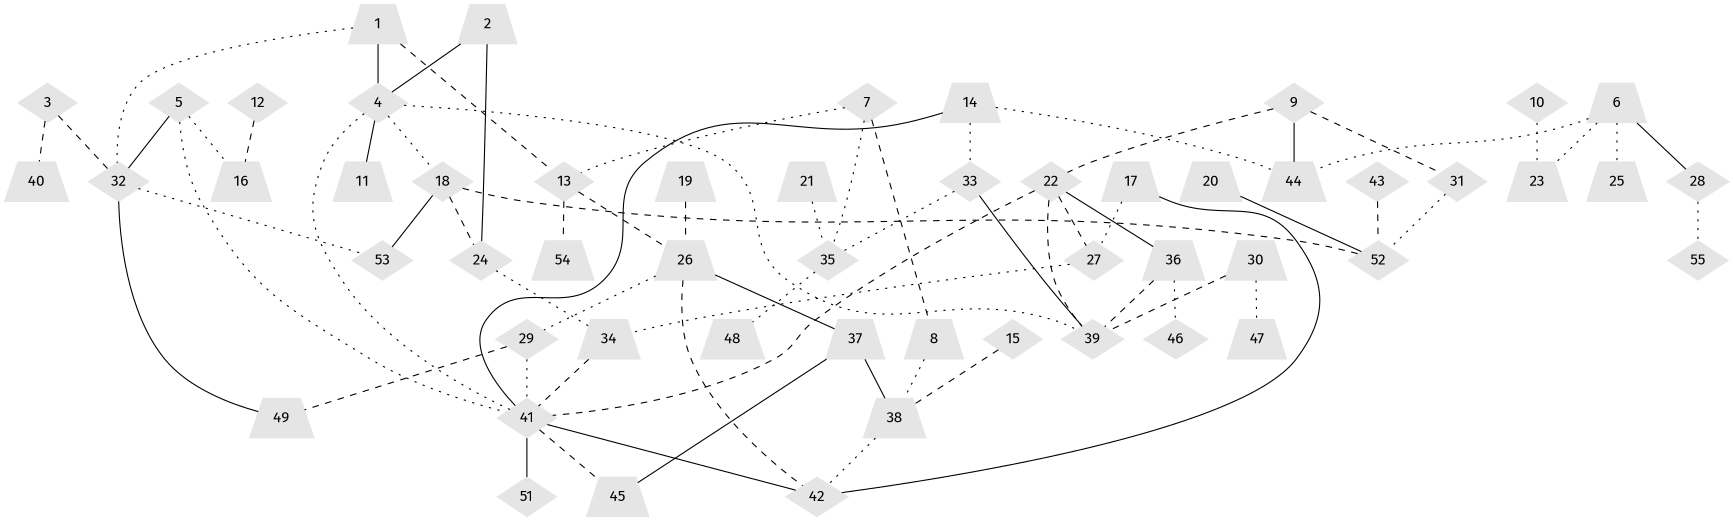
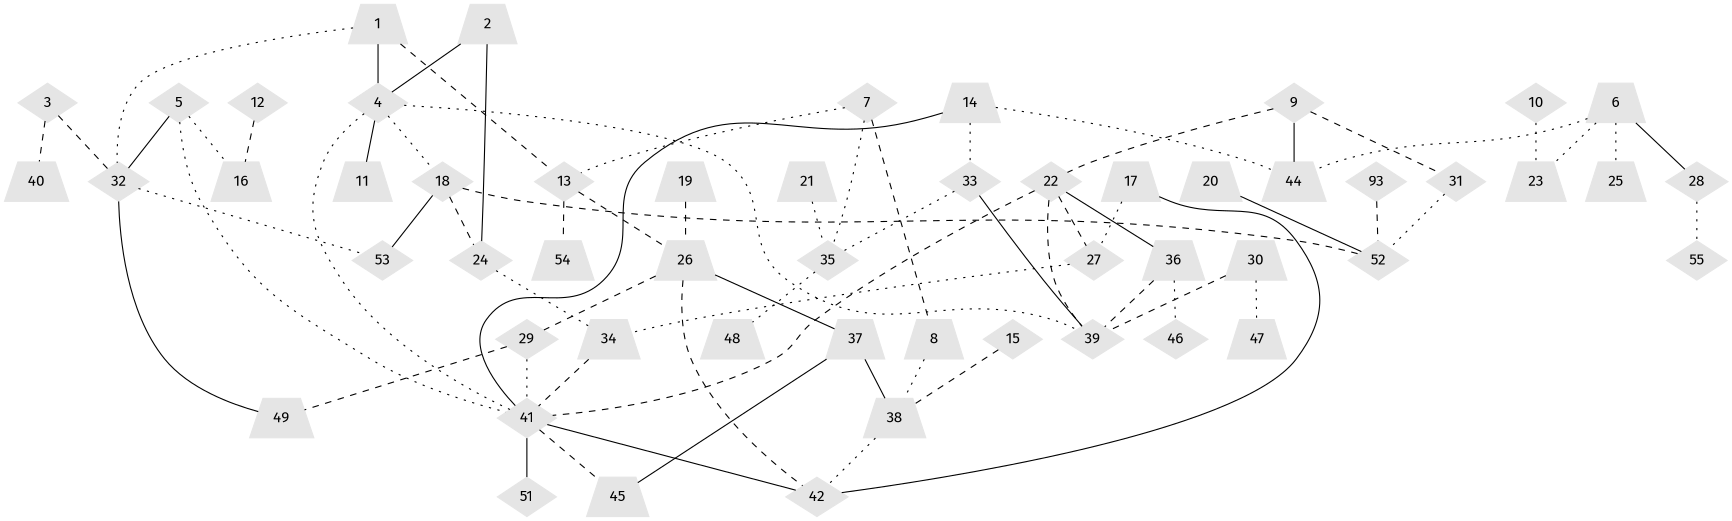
node "43": label "43" -> "93"
edge "26" -- "29": style dotted -> dashed
